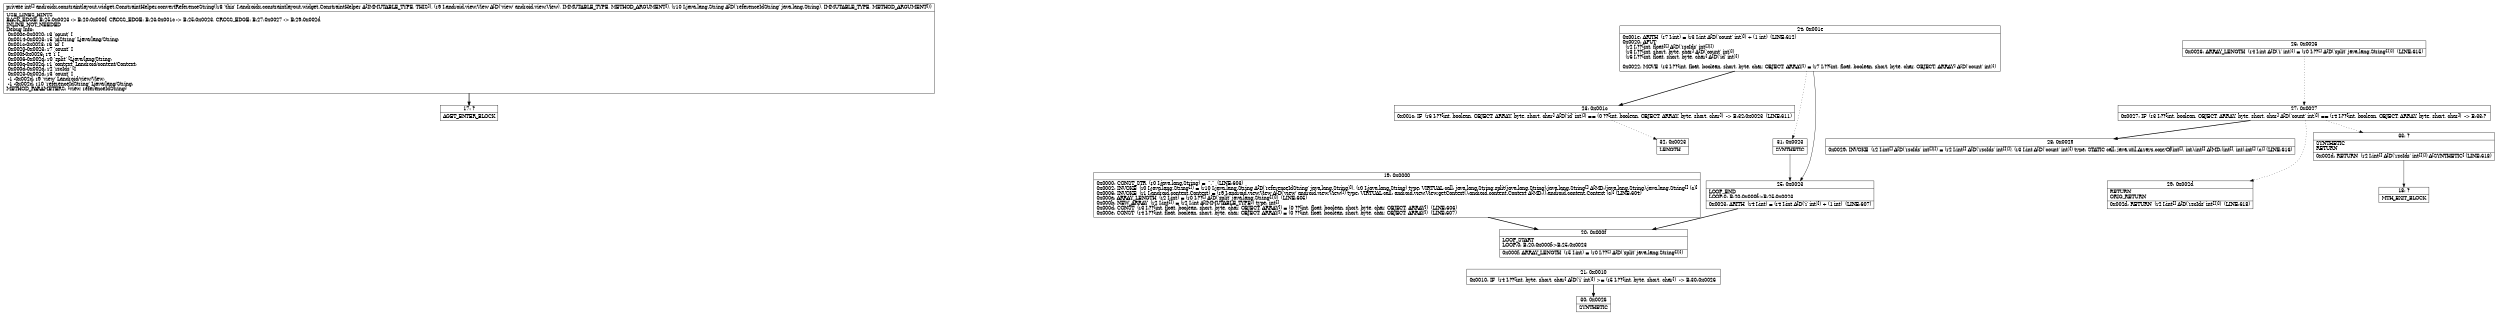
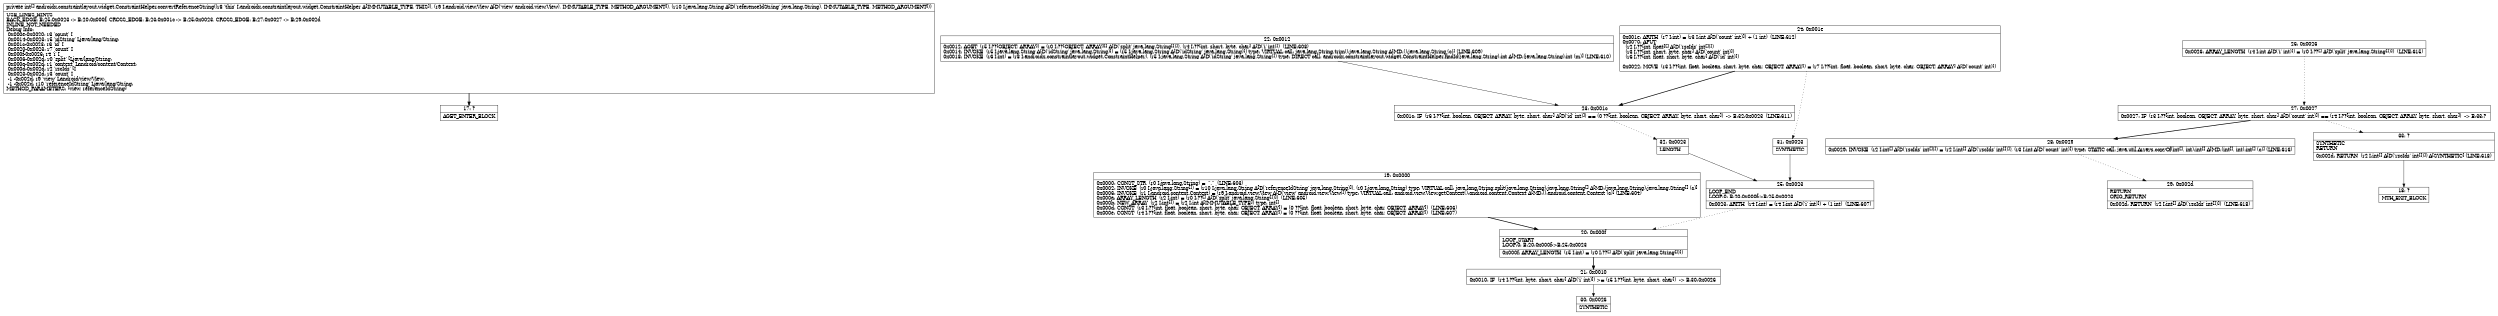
node "24: 0x001e": text "0x0020: APUT" -> "0x0070: APUT"
node "22: 0x0012": added
edge "24: 0x001e" -> "25: 0x0023": now "32: 0x0023" -> "25: 0x0023"
edge "27: 0x0027" -> "29: 0x002d": now "28: 0x0029" -> "29: 0x002d"
edge "25: 0x0023" -> "20: 0x000f": style bold -> dotted
edge "20: 0x000f" -> "21: 0x0010": added
edge "21: 0x0010" -> "30: 0x0026": style bold -> solid
